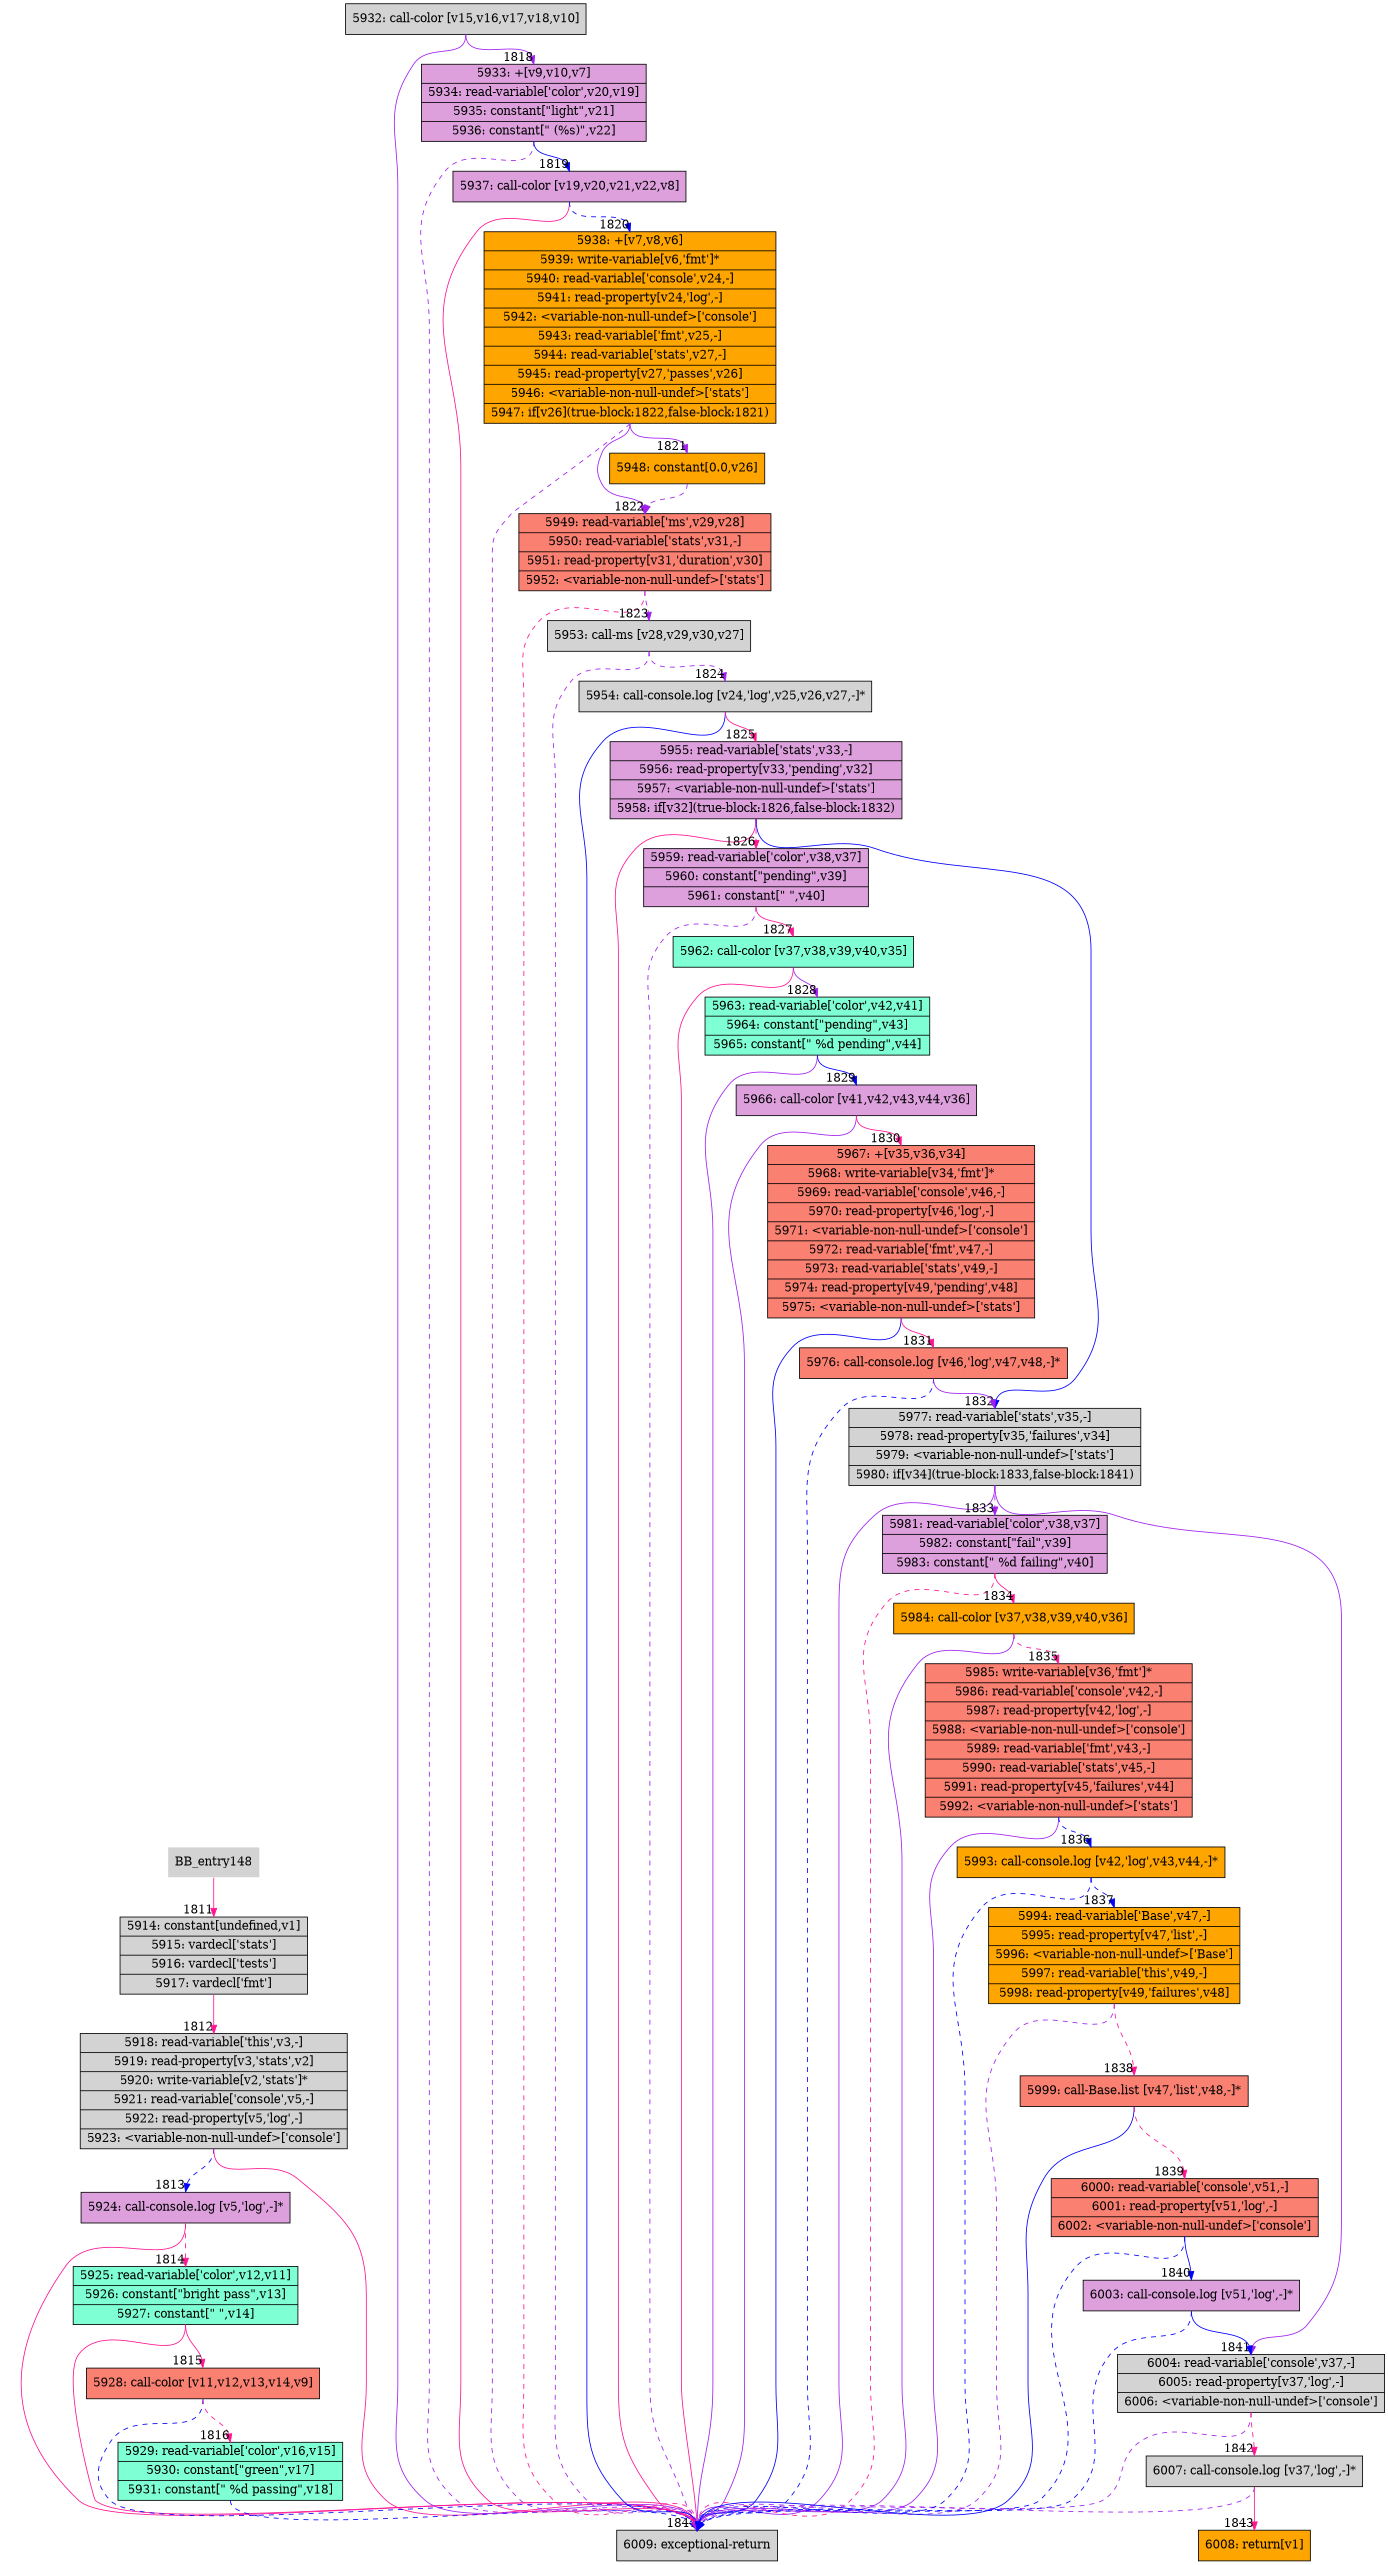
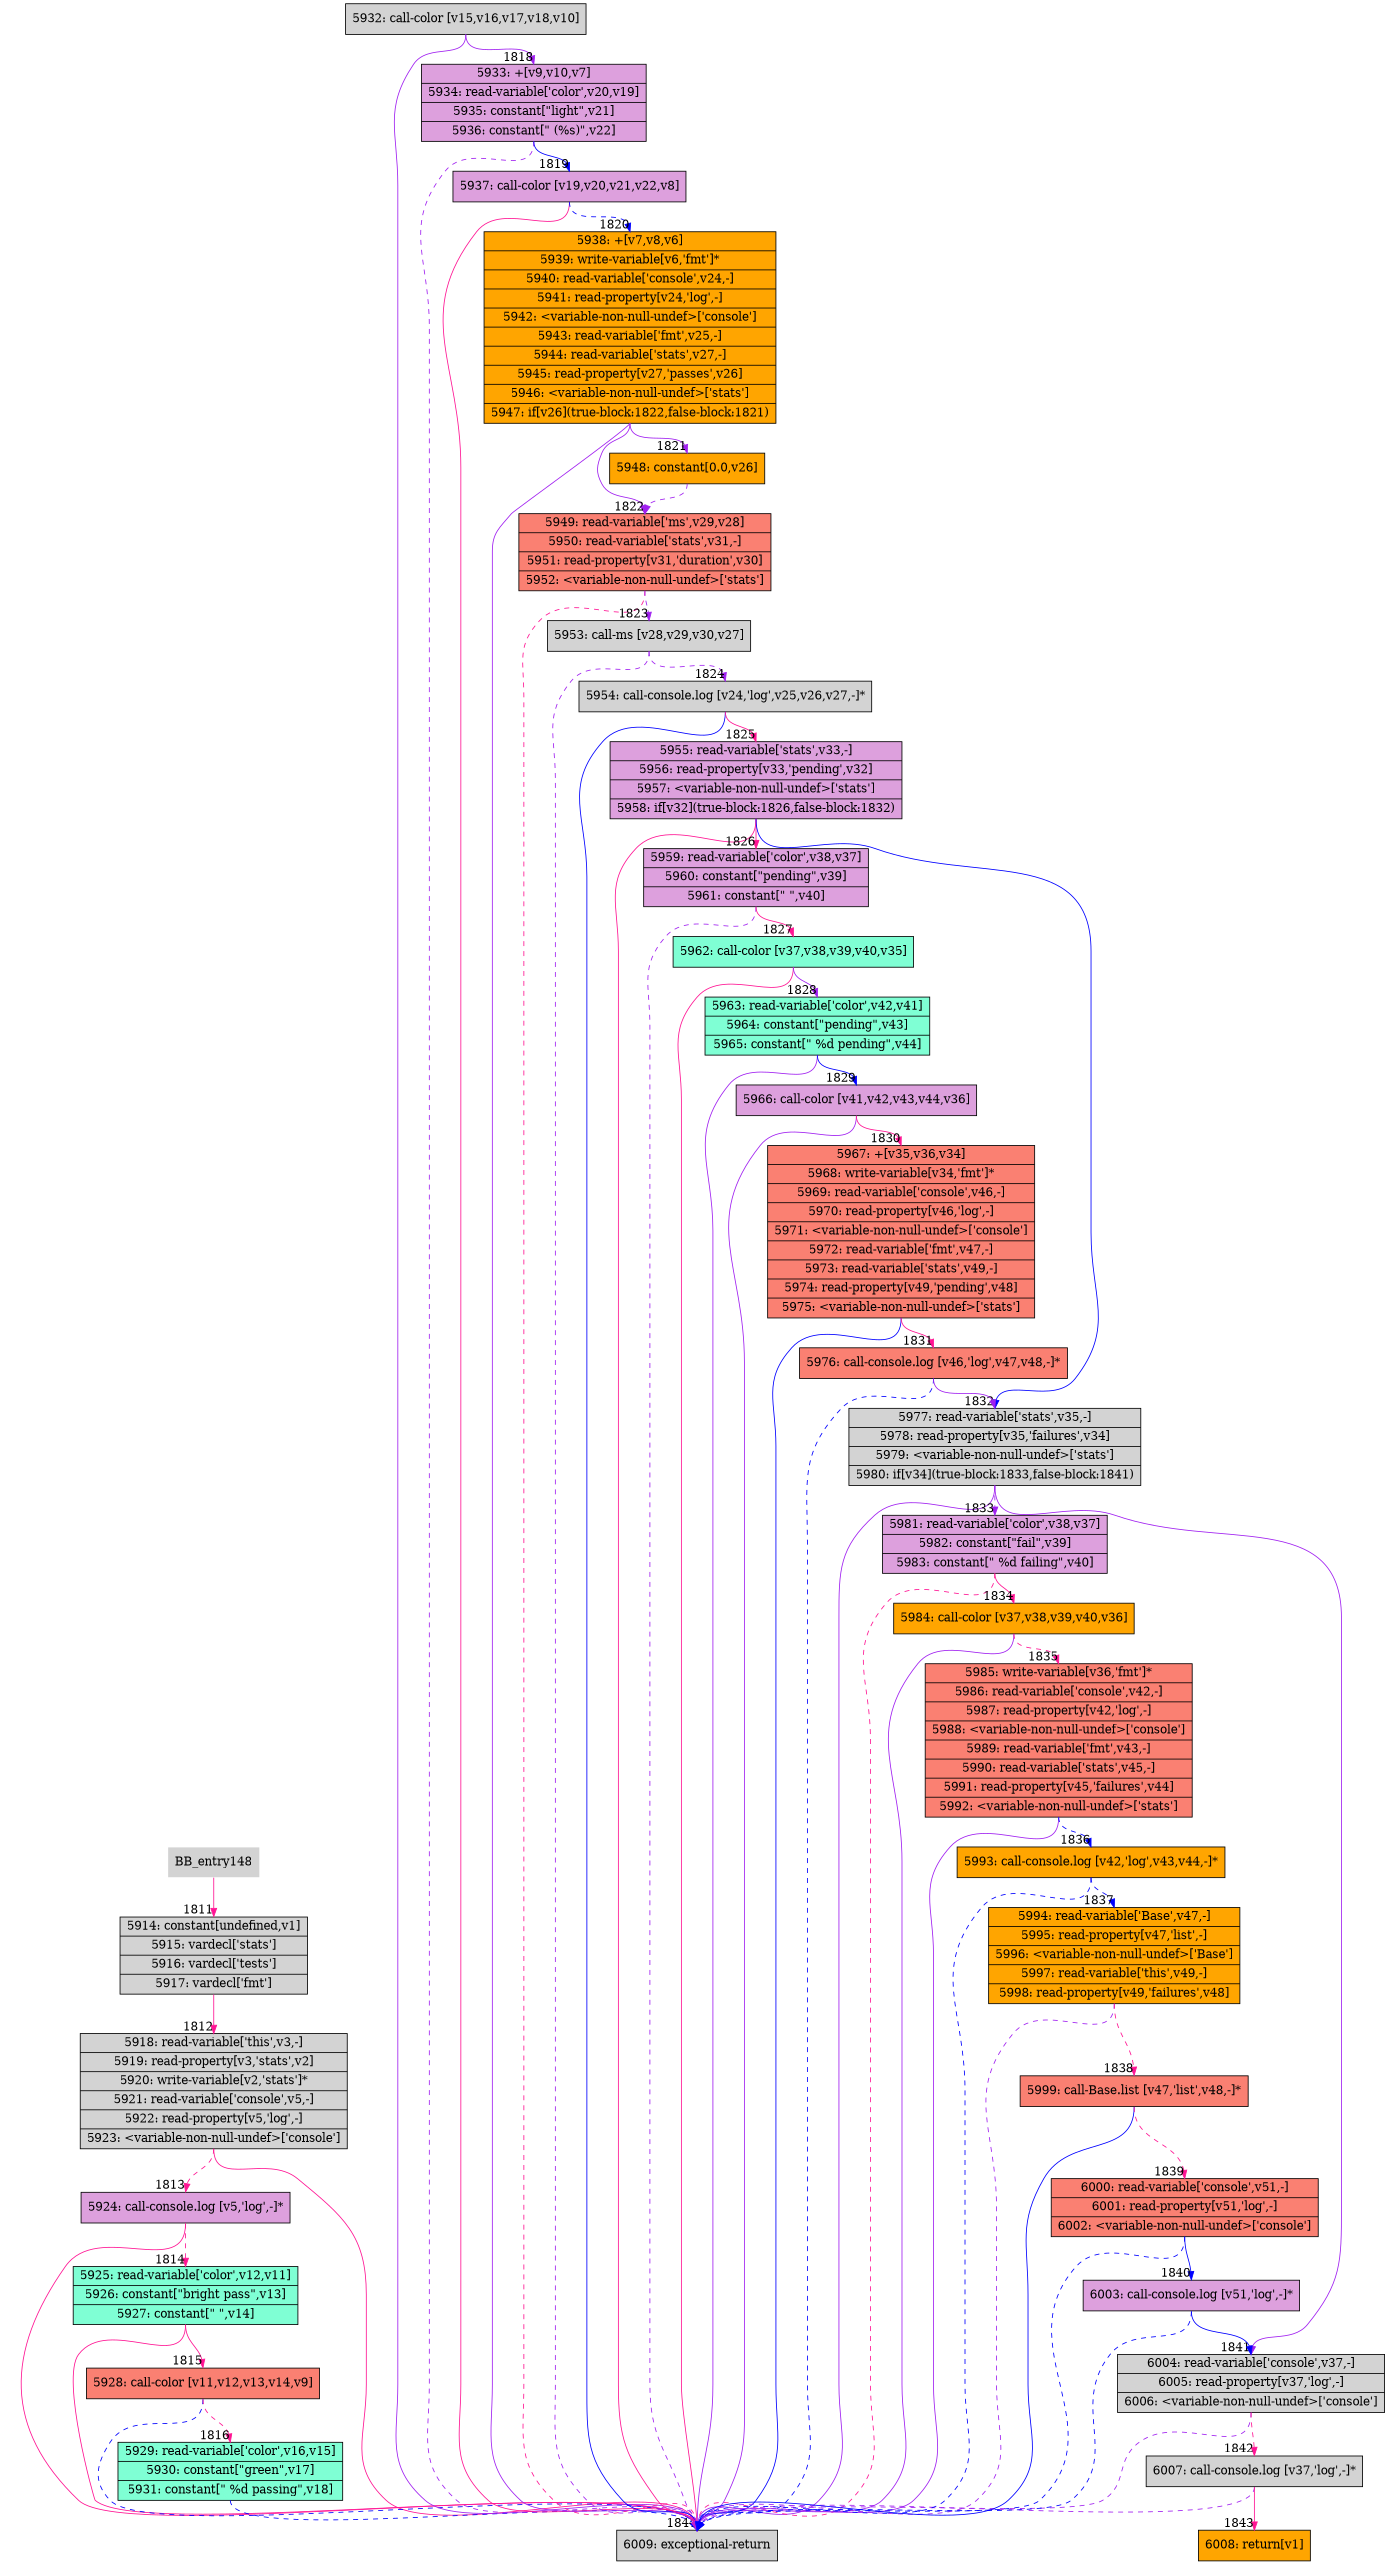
edge "5955: read-variable['stats',v33,-]" -> "5959: read-variable['color',v38,v37]": style dashed -> solid
edge "5938: +[v7,v8,v6]" -> "6009: exceptional-return": style dashed -> solid
edge "5918: read-variable['this',v3,-]" -> "5924: call-console.log [v5,'log',-]*": color blue -> deeppink
